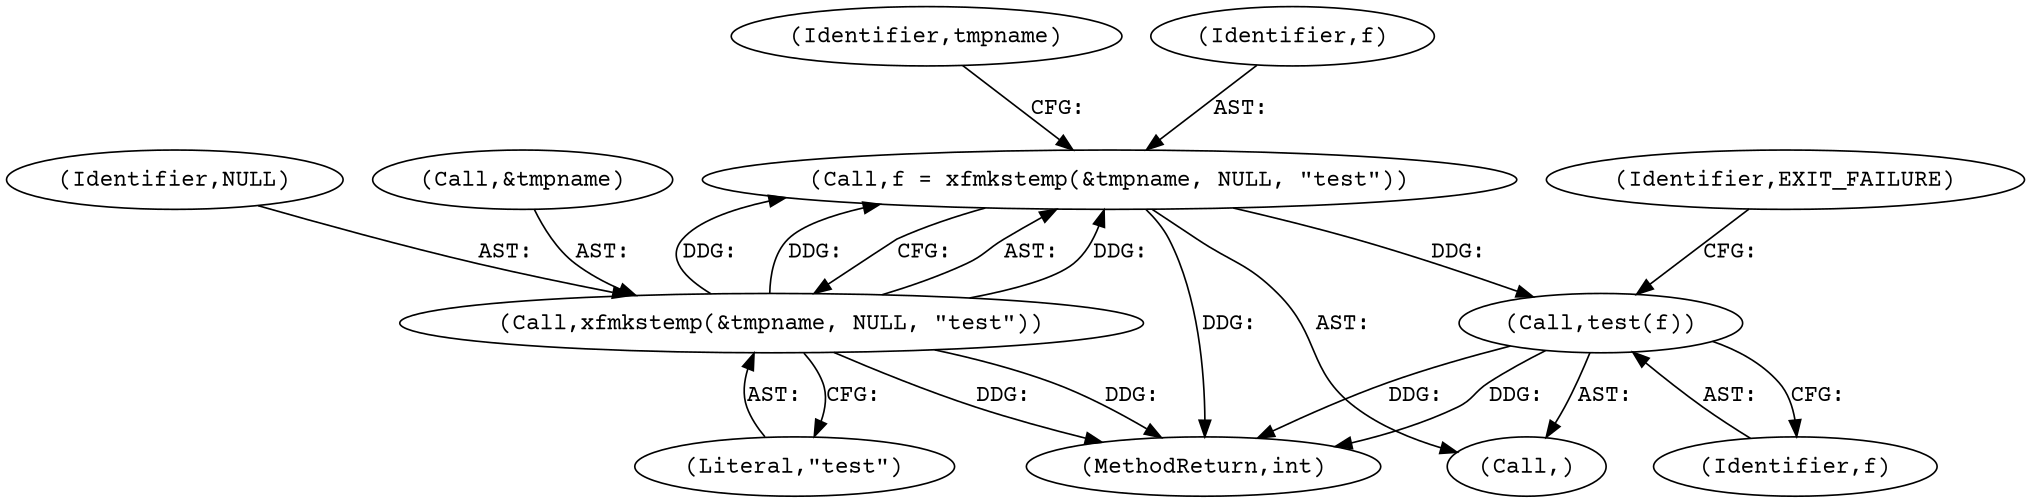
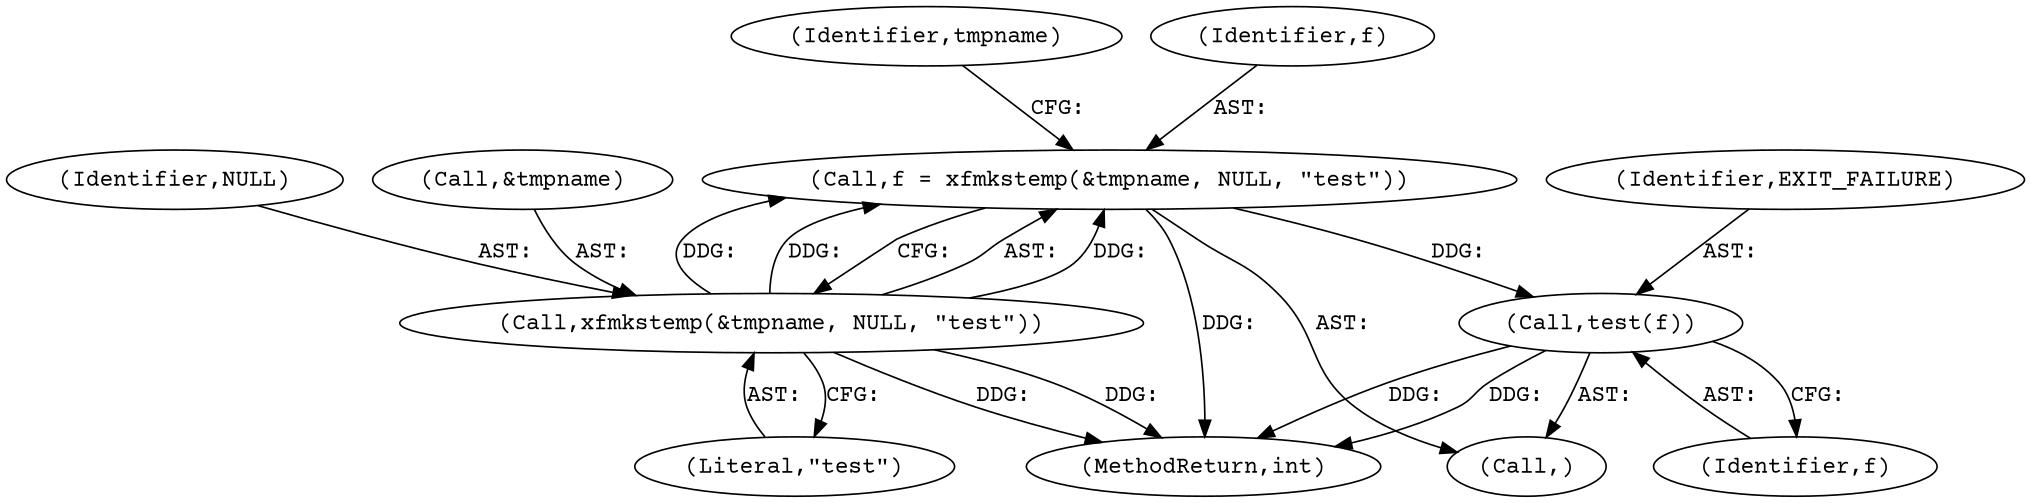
edge "(Identifier,EXIT_FAILURE)" -> "(Call,test(f))": label "CFG: " -> "AST: "
